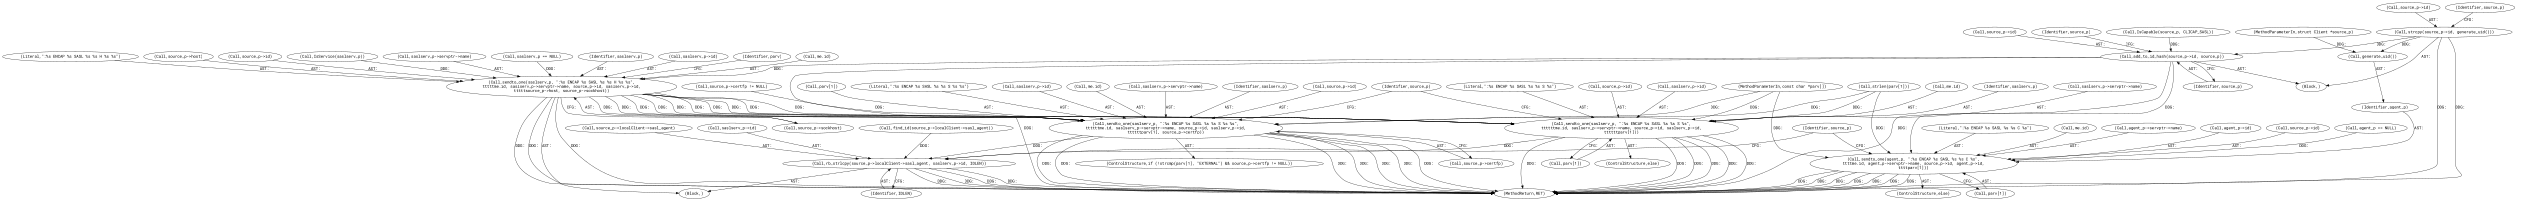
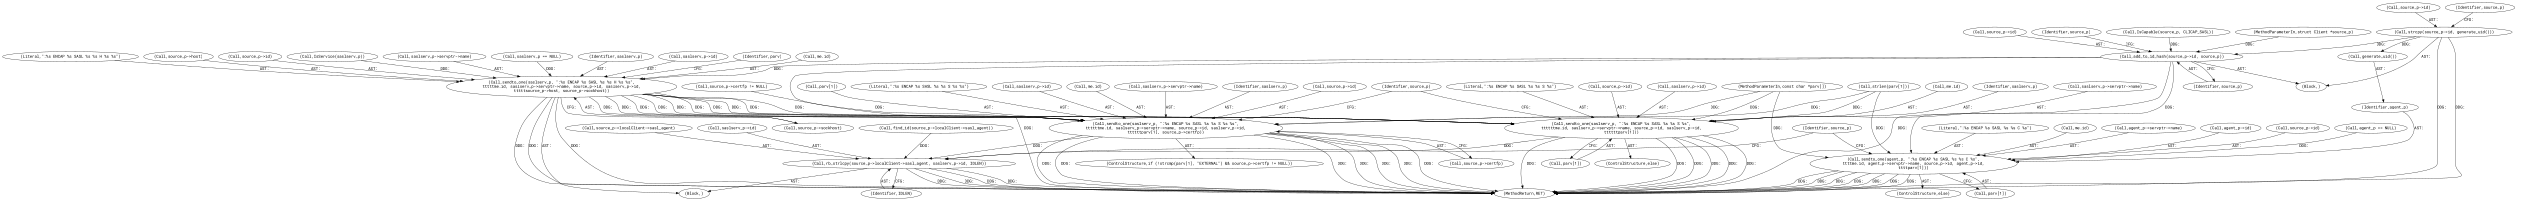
edge "(MethodParameterIn,struct Client *source_p)" -> "(Call,generate_uid())": now "(MethodParameterIn,struct Client *source_p)" -> "(Call,add_to_id_hash(source_p->id, source_p))"
